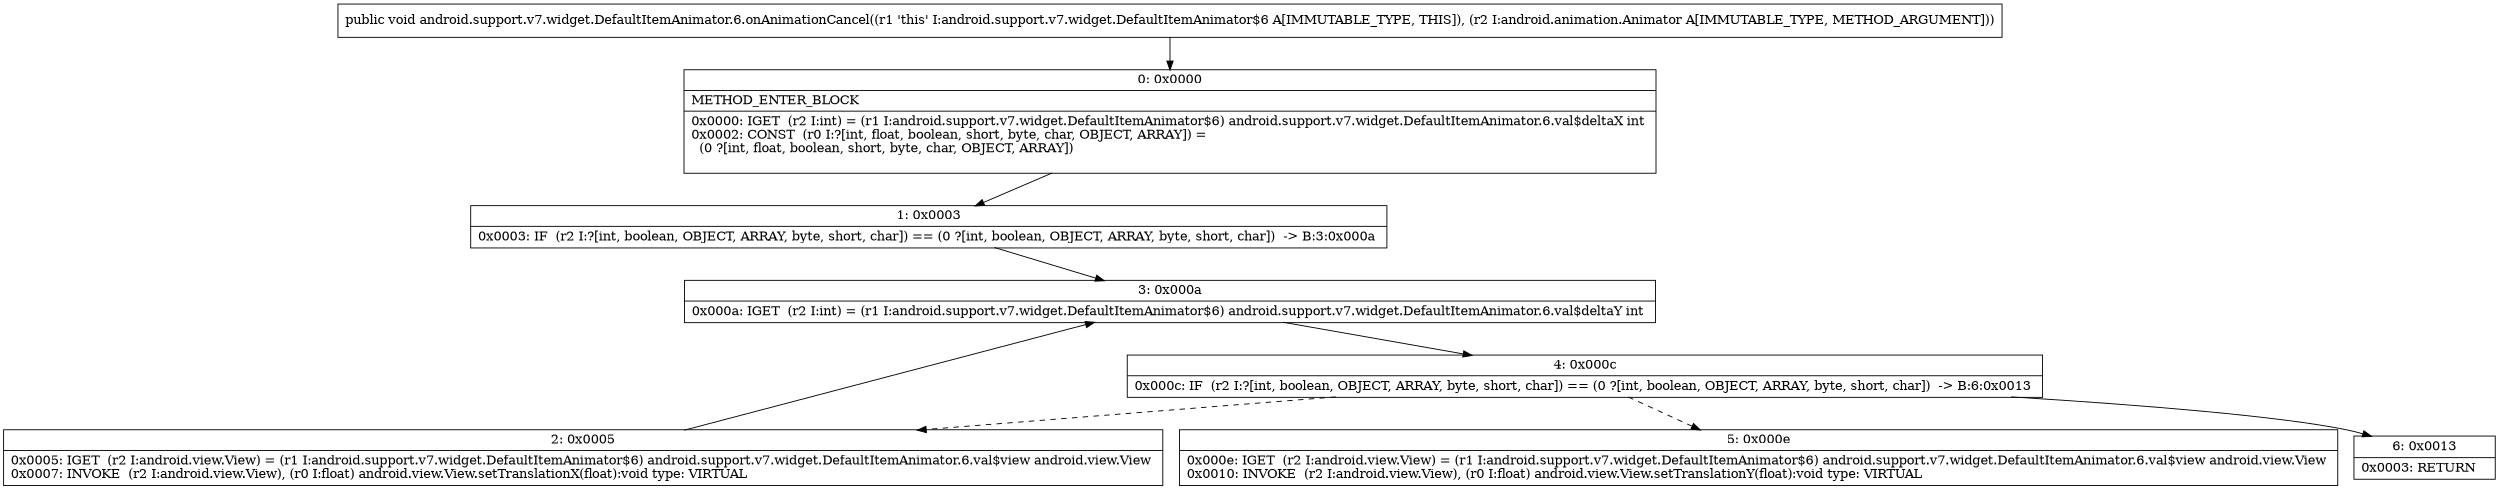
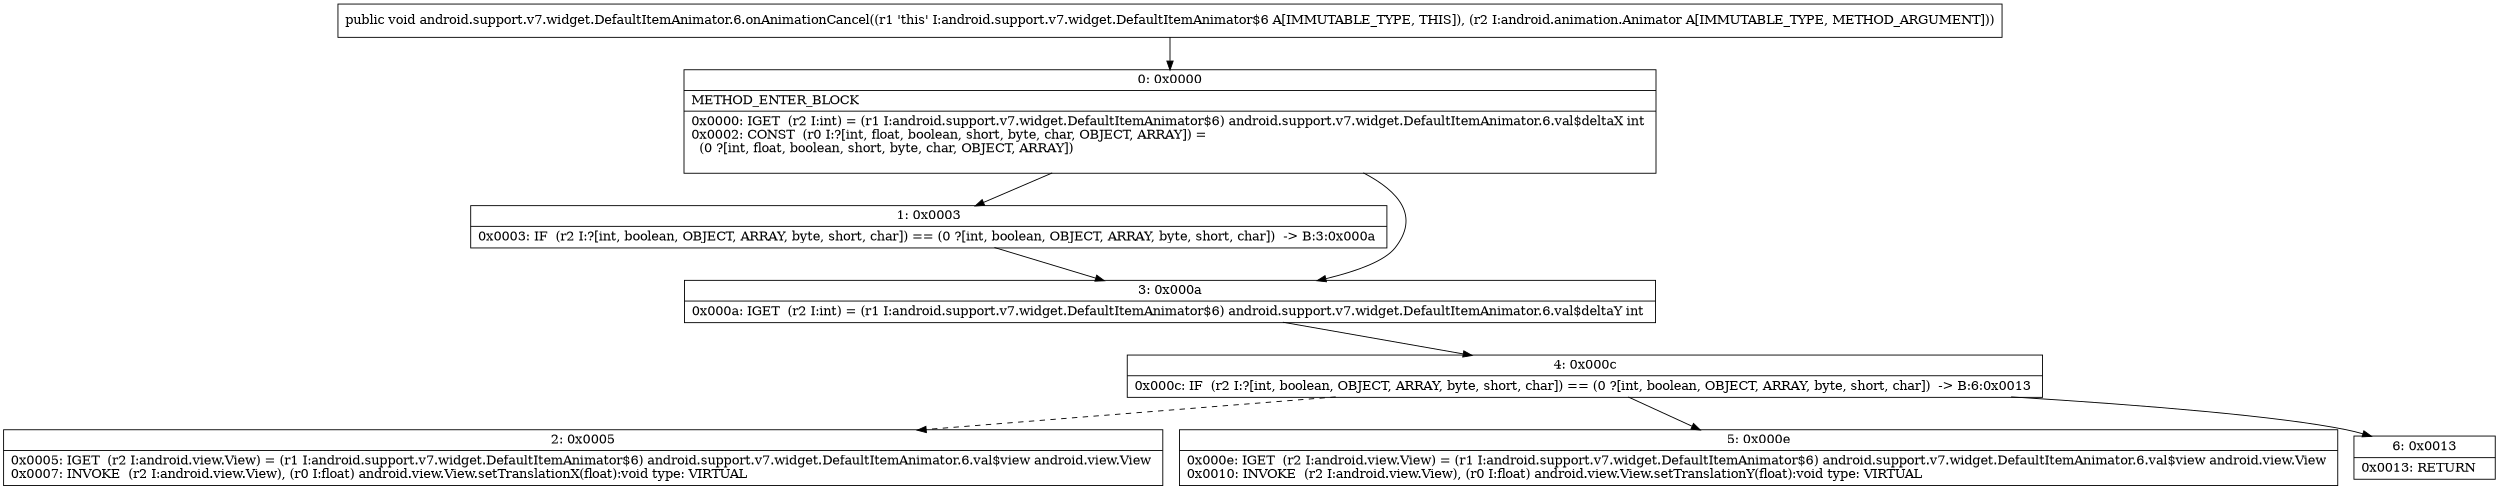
edge "2: 0x0005" -> "3: 0x000a": now "0: 0x0000" -> "3: 0x000a"
edge "4: 0x000c" -> "5: 0x000e": style dashed -> solid
node "6: 0x0013": text "0x0003: RETURN" -> "0x0013: RETURN"
